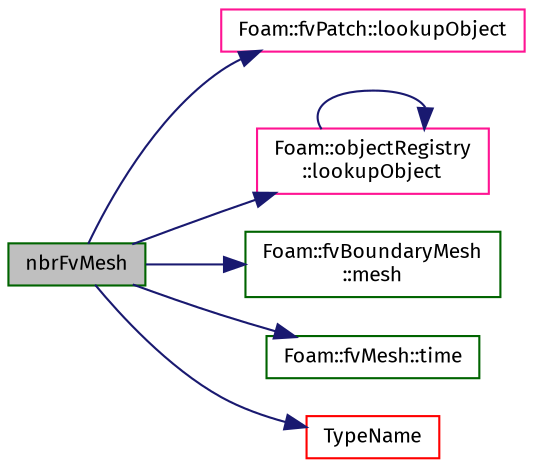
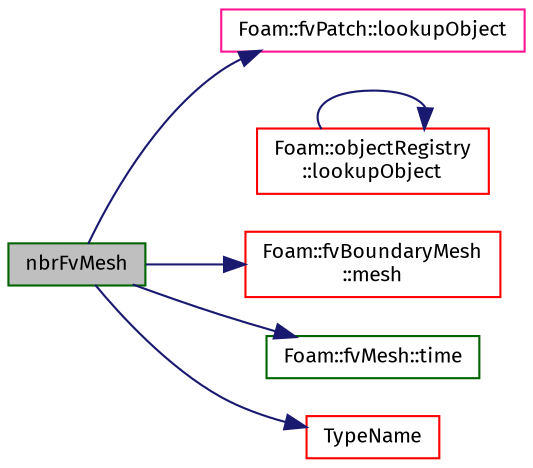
node "Foam::objectRegistry ::lookupObject": color deeppink -> red
edge "nbrFvMesh" -> "Foam::objectRegistry ::lookupObject": removed
node "Foam::fvBoundaryMesh ::mesh": color darkgreen -> red
